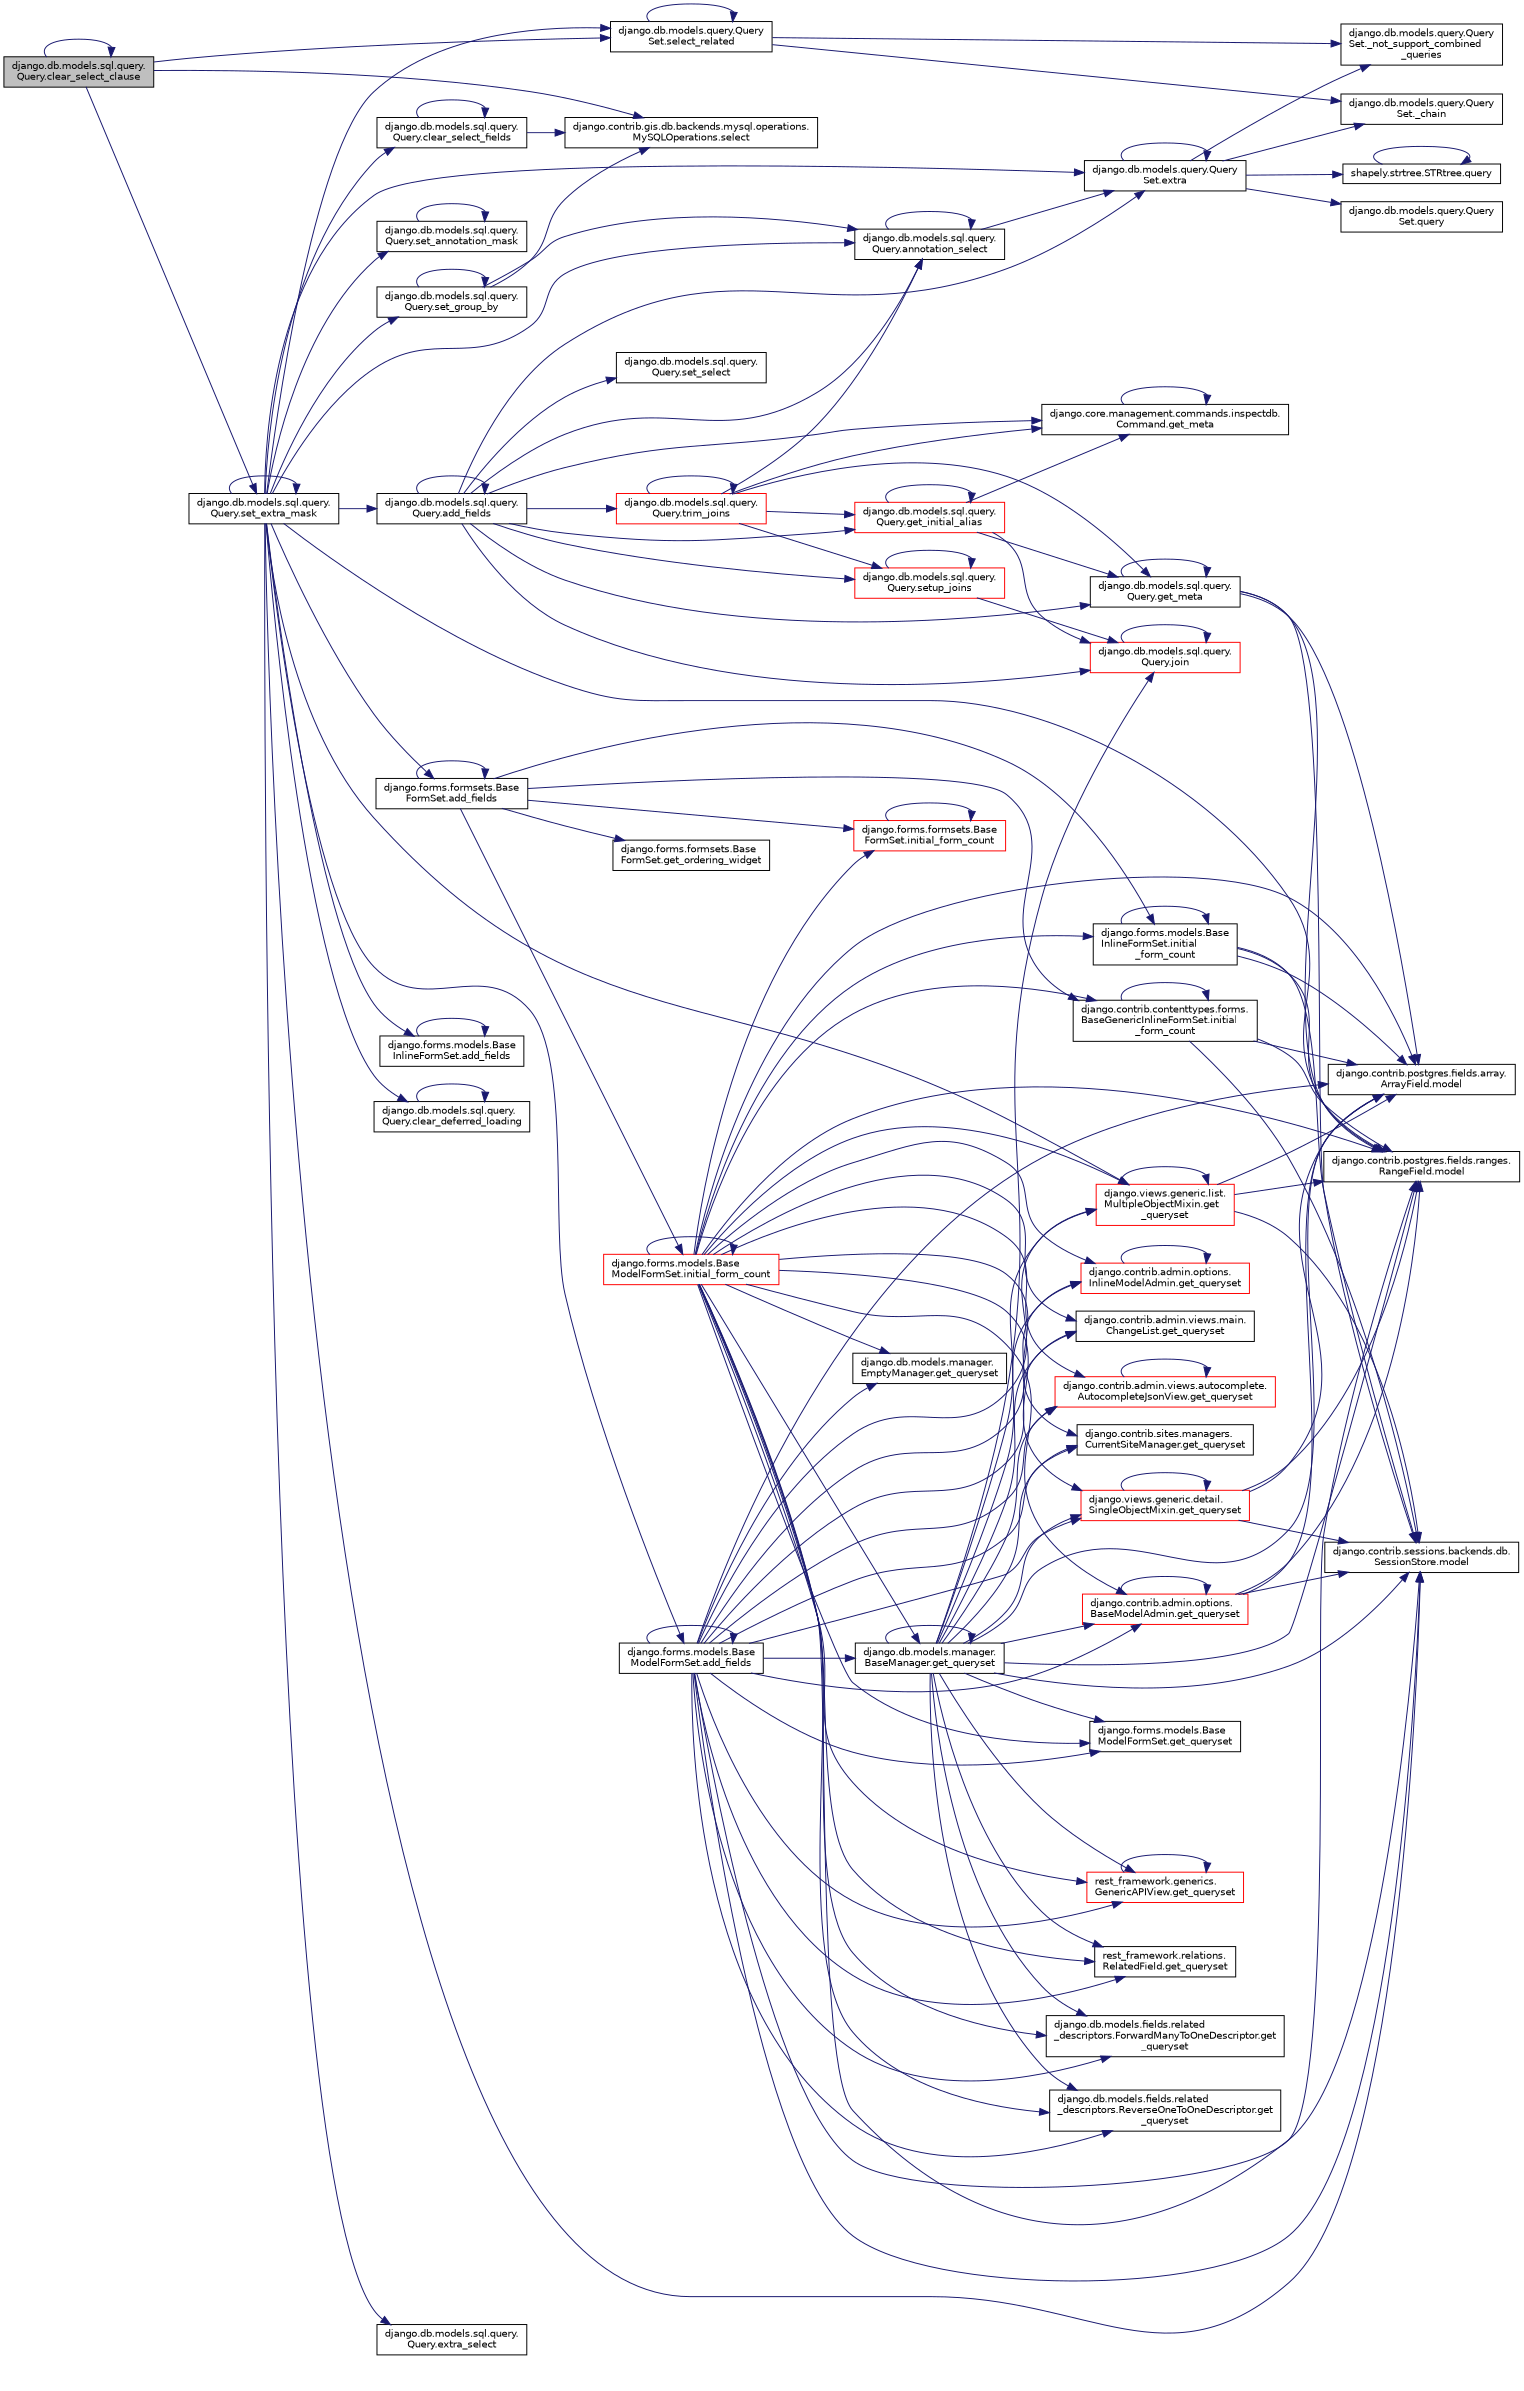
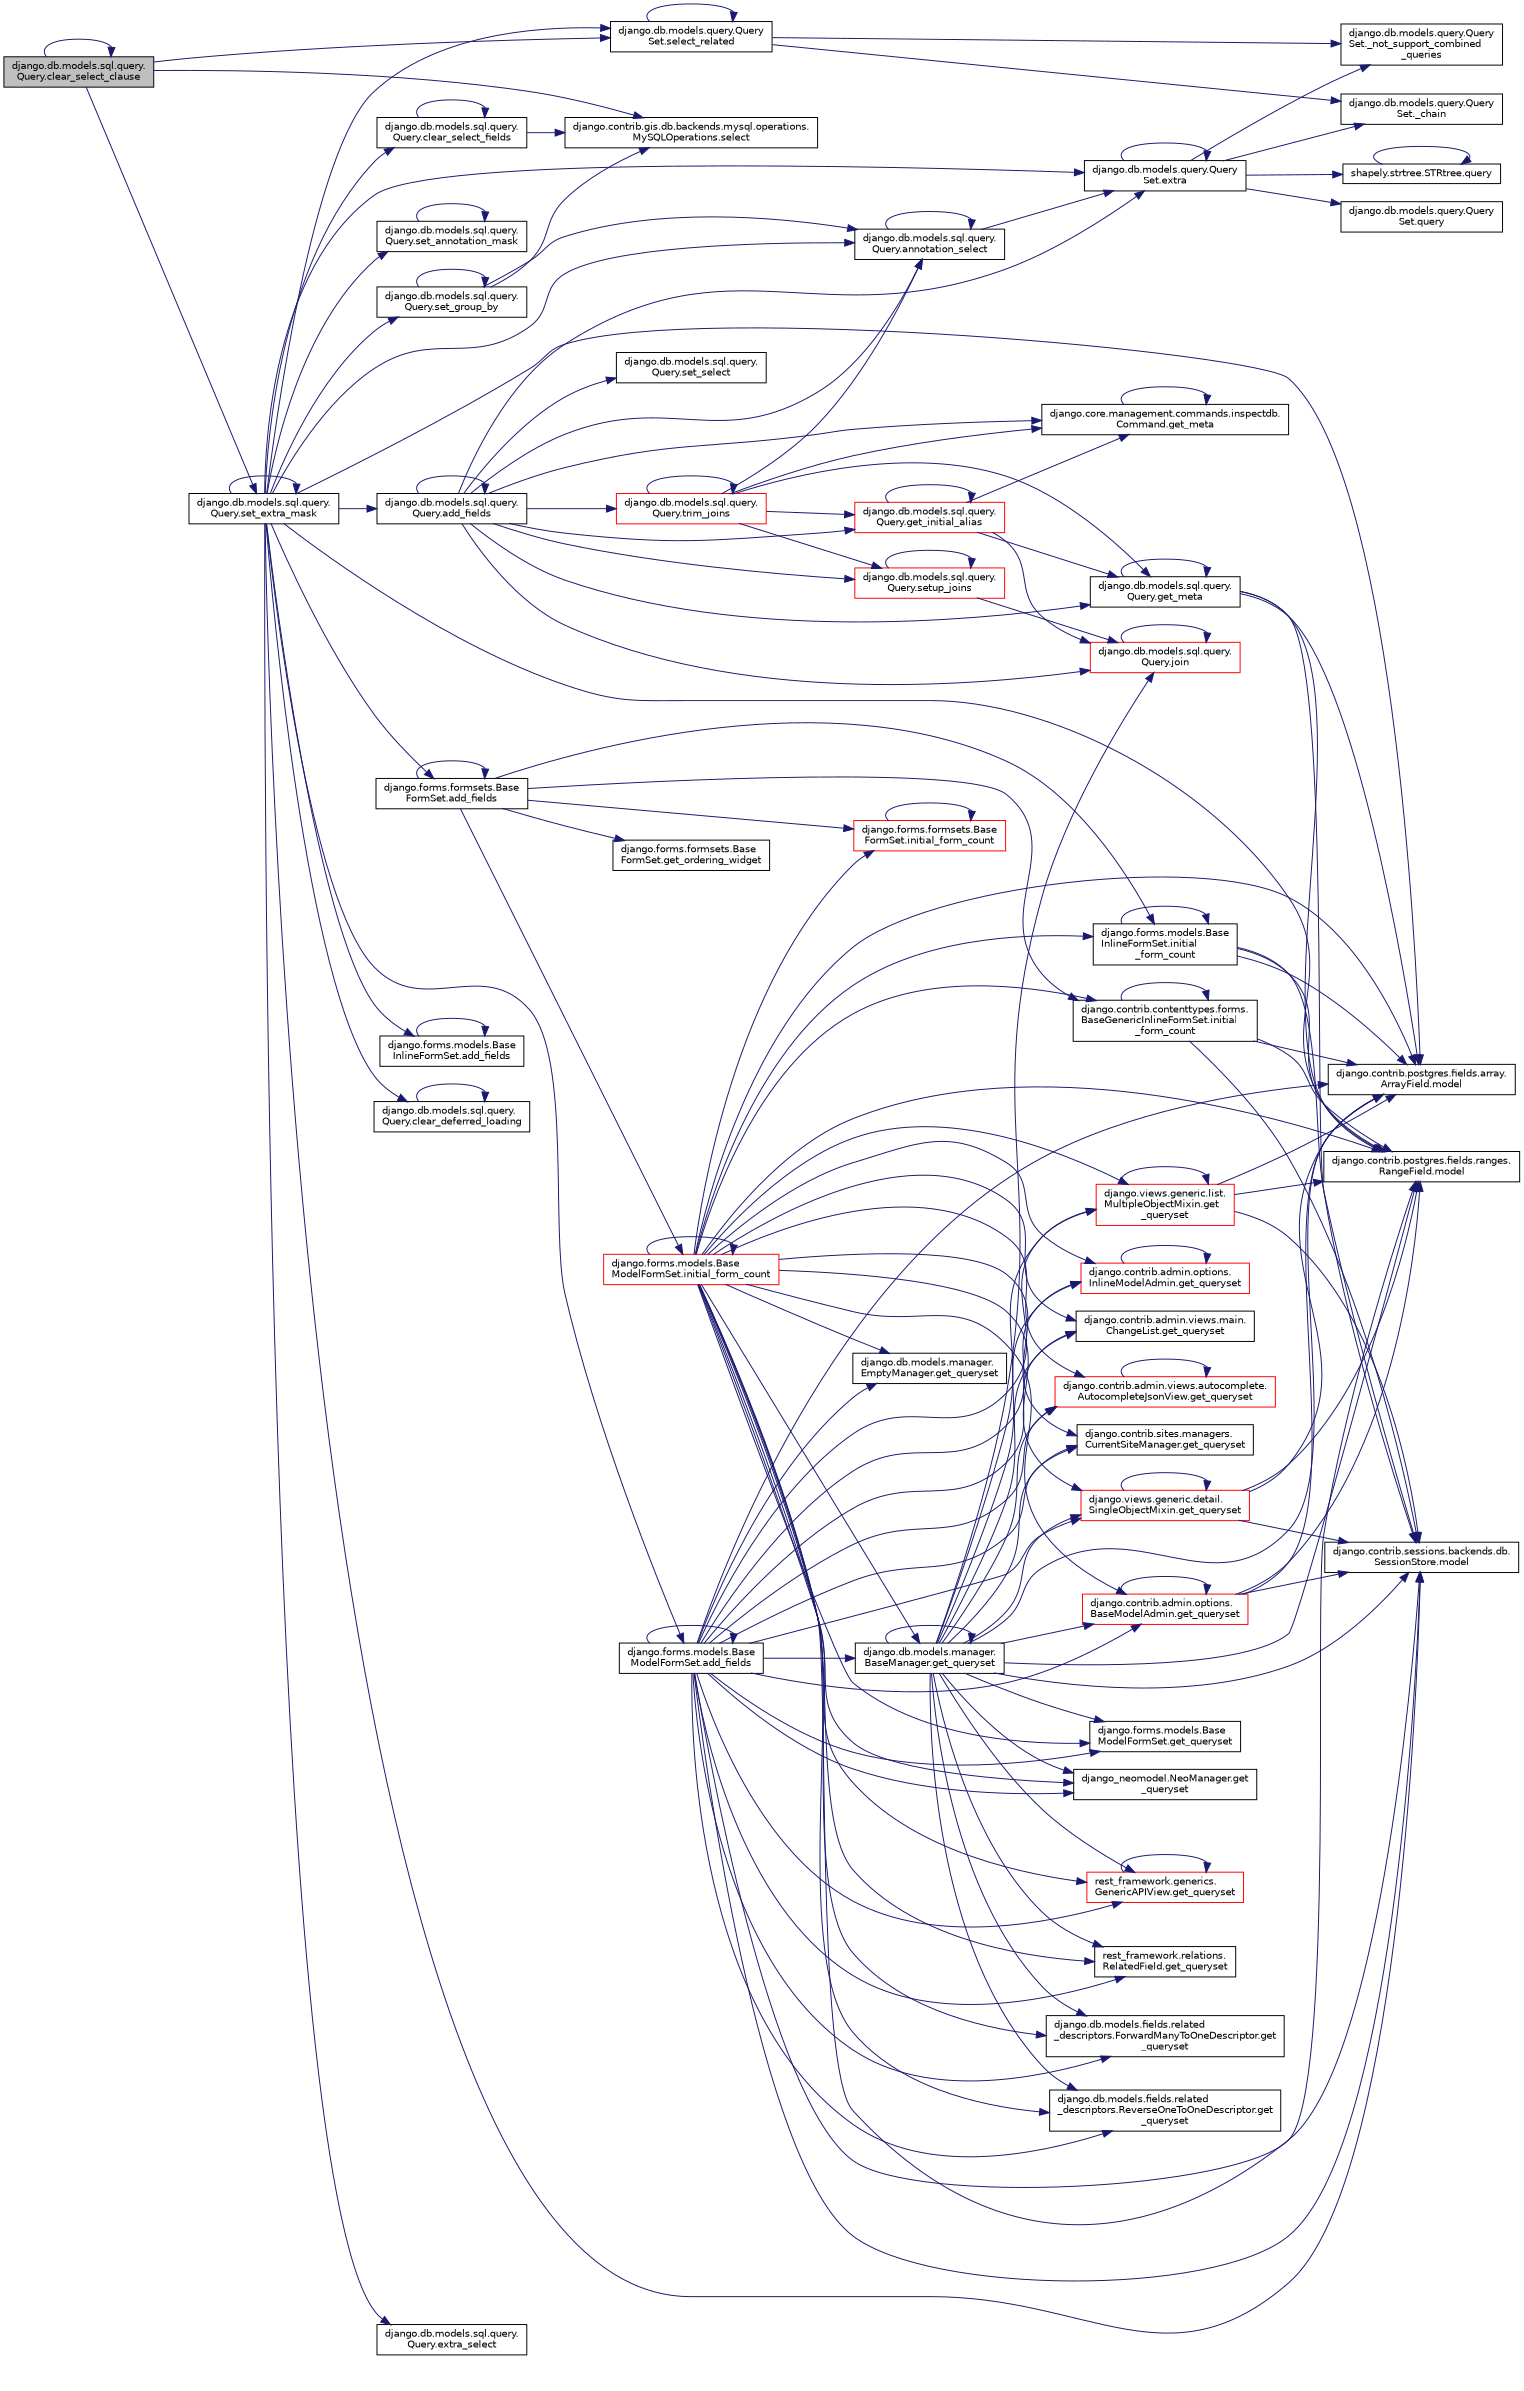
edge "django.db.models.sql.query. Query.set_extra_mask" -> "django.views.generic.list. MultipleObjectMixin.get _queryset": now "django.db.models.sql.query. Query.set_extra_mask" -> "django.contrib.postgres.fields.array. ArrayField.model"
node "django_neomodel.NeoManager.get _queryset": added
